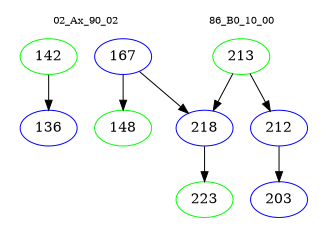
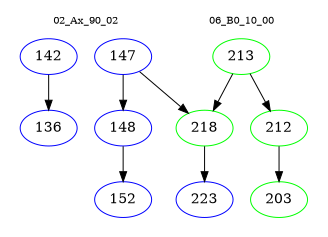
cluster "86_B0_10_00": label "86_B0_10_00" -> "06_B0_10_00"
node "142": color green -> blue
node "167": label "167" -> "147"
node "148": color green -> blue
node "218": color blue -> green
node "212": color blue -> green
node "152": added
node "223": color green -> blue
node "203": color blue -> green
